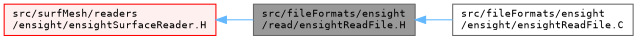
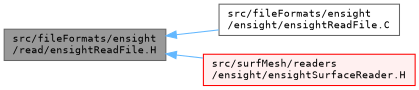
edge "src/fileFormats/ensight /read/ensightReadFile.H" -> "src/surfMesh/readers /ensight/ensightSurfaceReader.H": reversed
